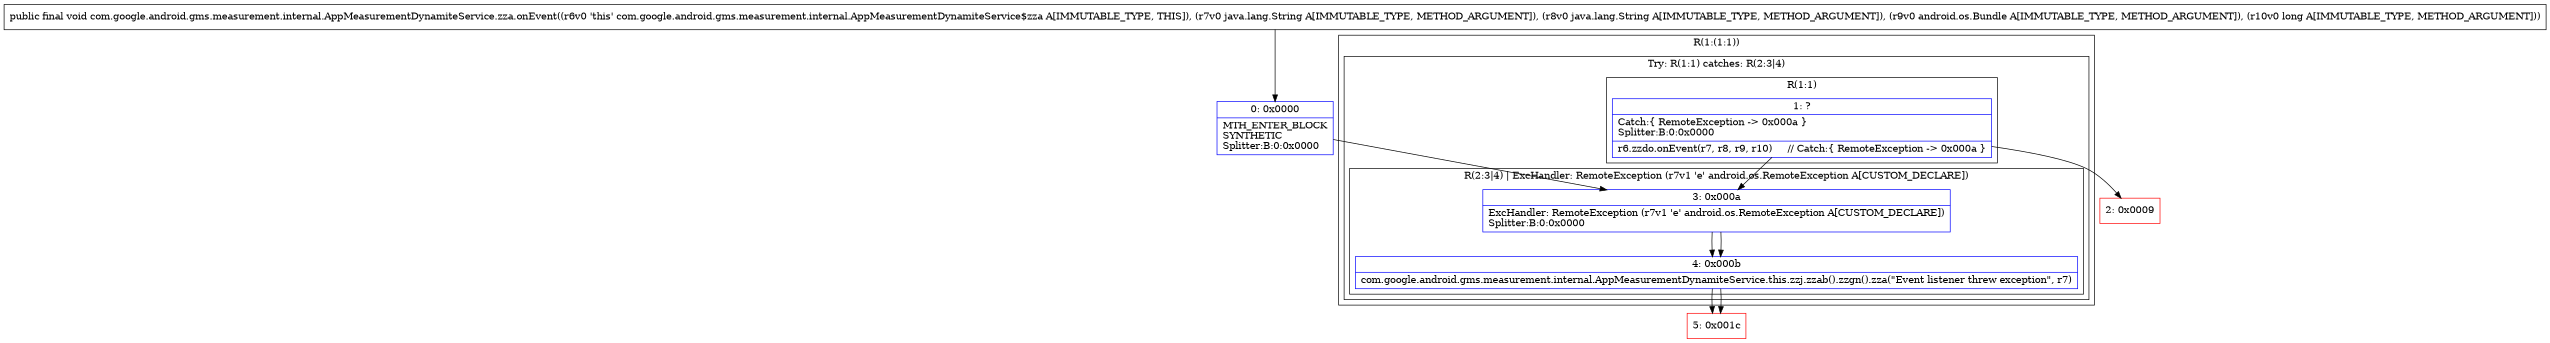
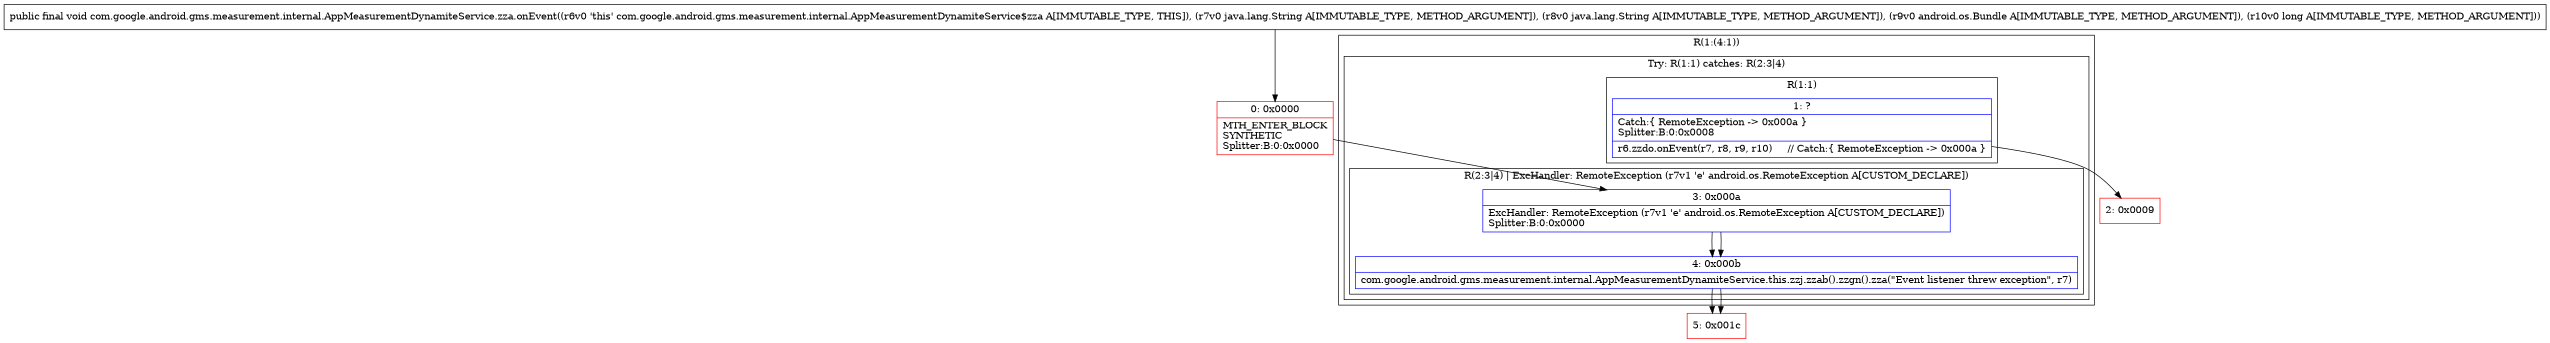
cluster "R(1:(1:1))": label "R(1:(1:1))" -> "R(1:(4:1))"
node "0: 0x0000": color blue -> red
node "1: ?": text "Splitter:B:0:0x0000" -> "Splitter:B:0:0x0008"
edge "1: ?" -> "3: 0x000a": removed
